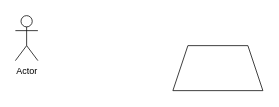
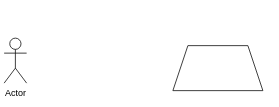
node "Actor": moved (27, 38) -> (15, 60)
